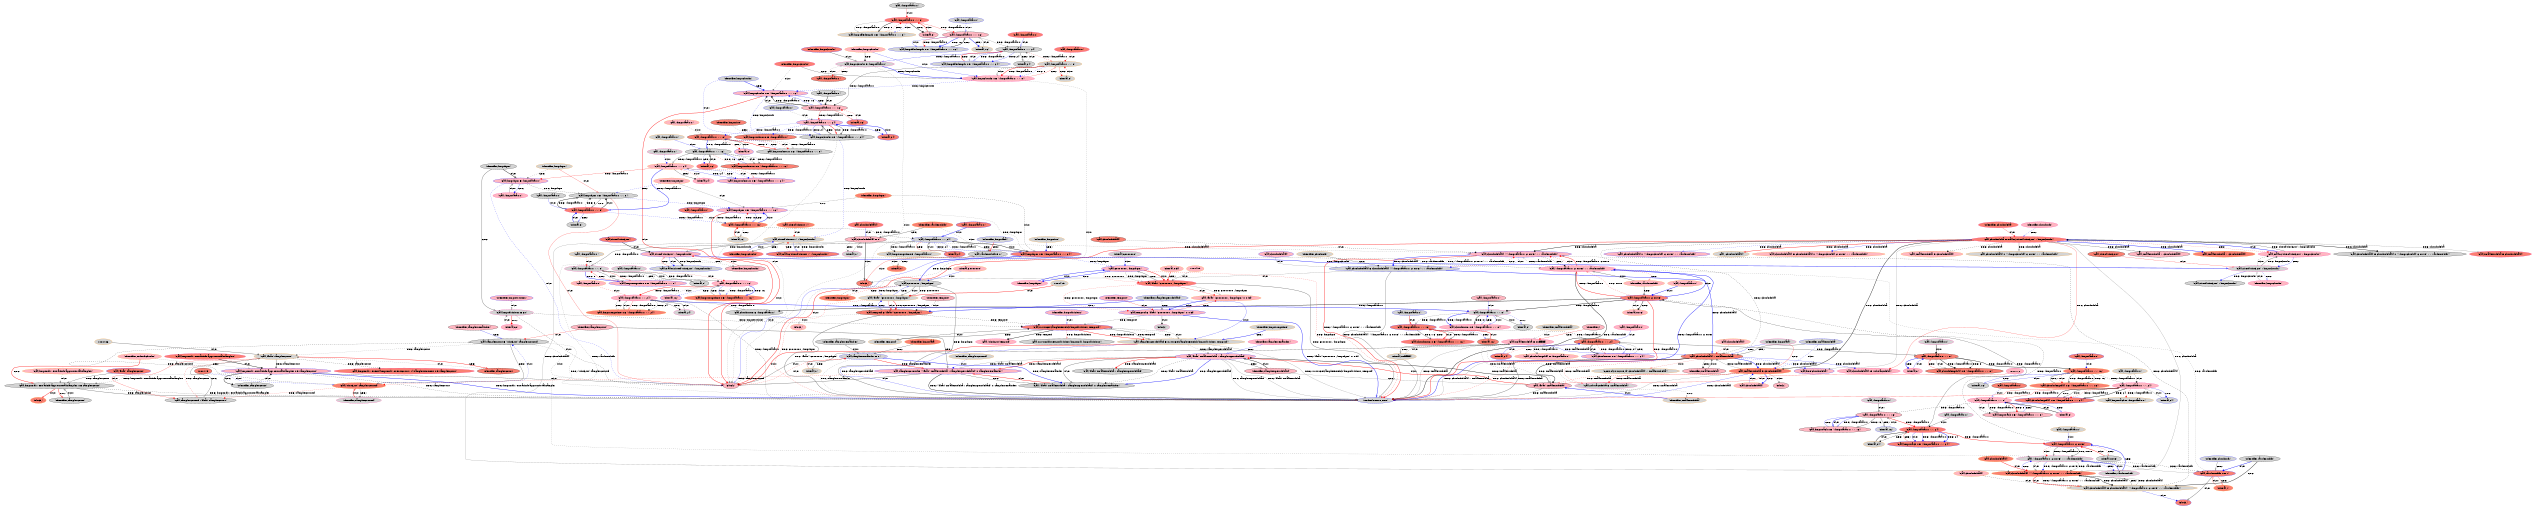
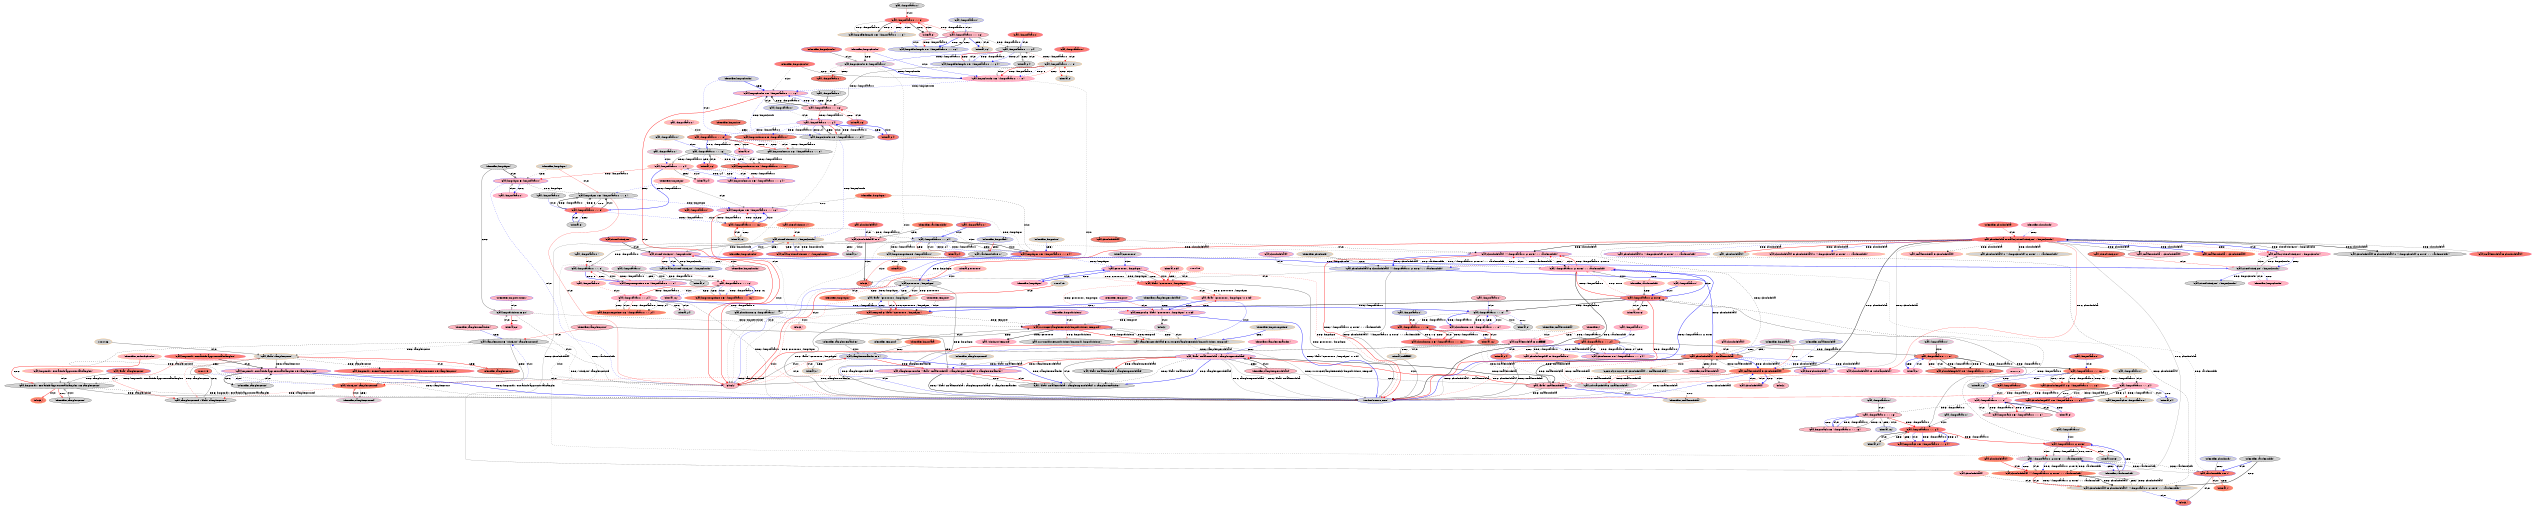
edge "(Call,_WM_GetSamplesPerTick(hmp_divisions, tempo_f))" -> "(Call,(uint32_t)tempo_f)": label "DDG: tempo_f" -> "DDG: 60000000"
edge "(Call,smallest_delta = 0xffffffff)" -> "(MethodReturn,RET)": removed, label "DDG: smallest_delta"
